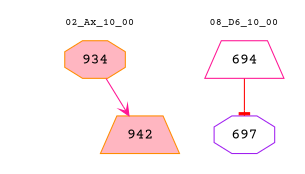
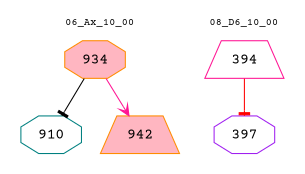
cluster "02_Ax_10_00": label "02_Ax_10_00" -> "06_Ax_10_00"
node "694": label "694" -> "394"
node "910": added
node "697": label "697" -> "397"
